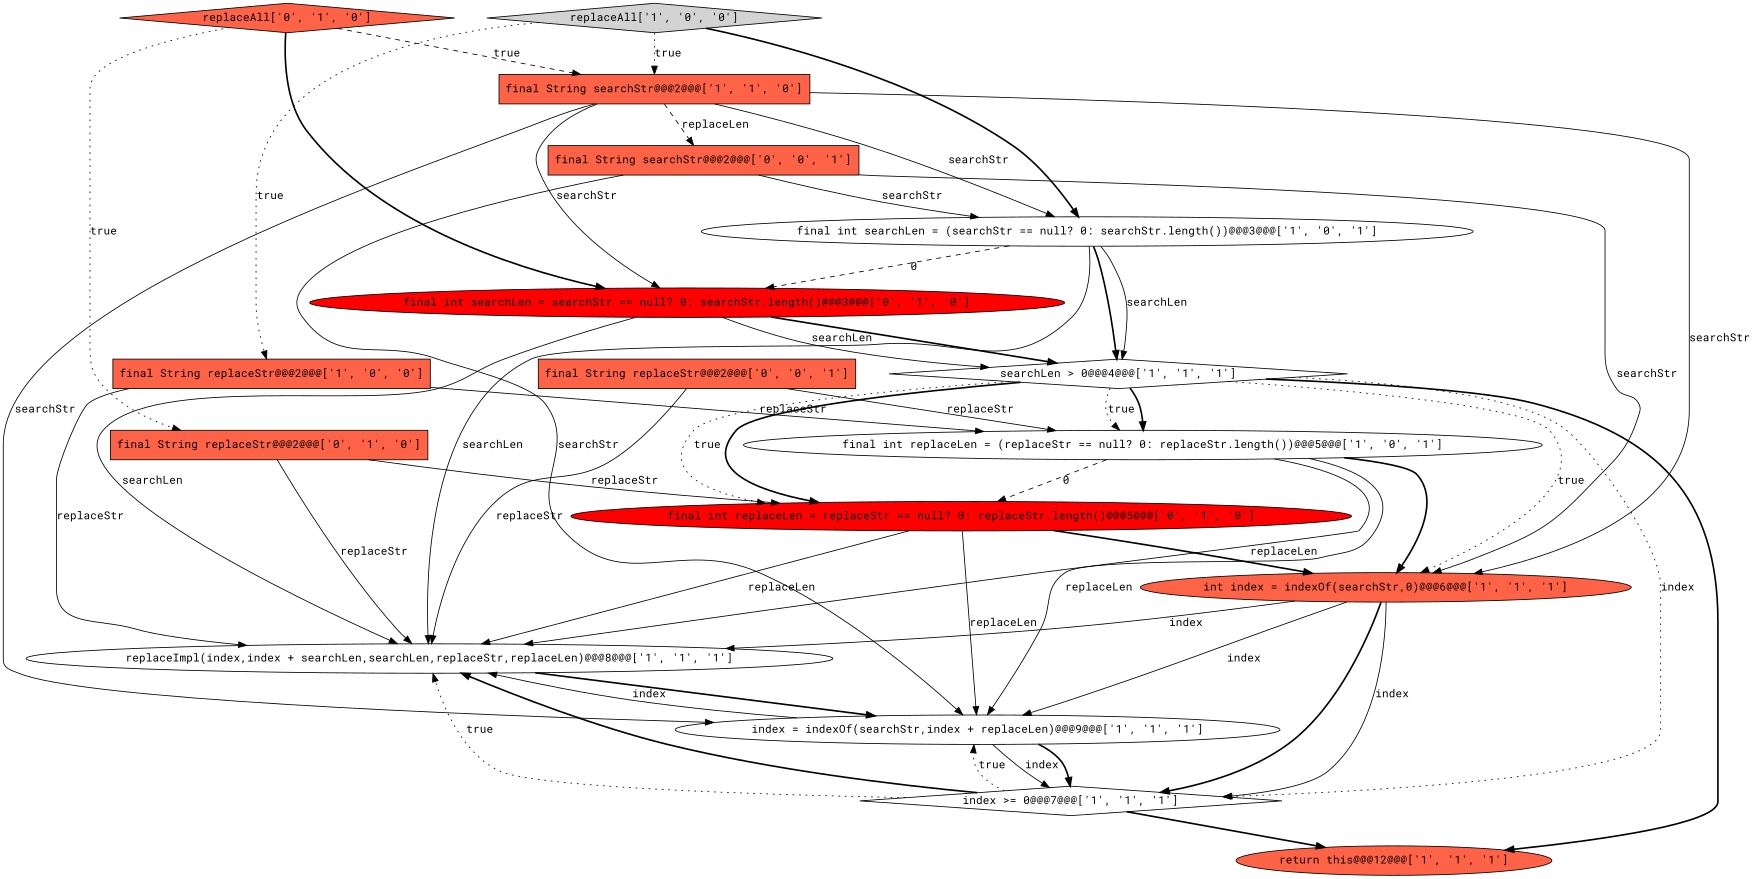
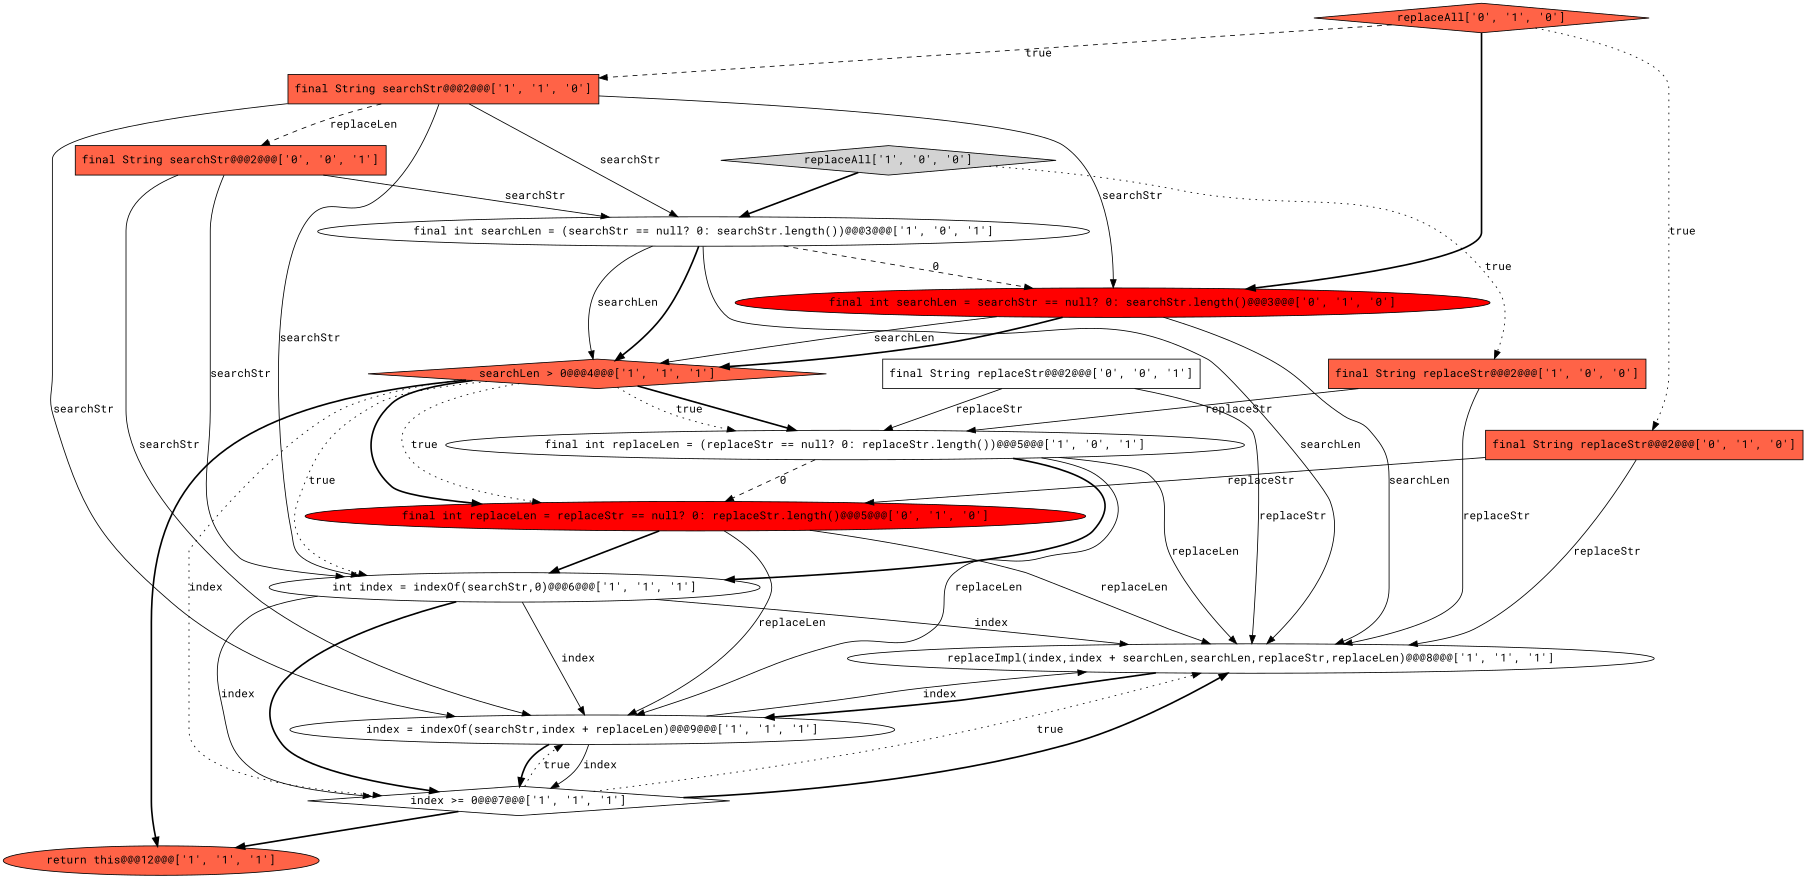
edge "replaceAll['1', '0', '0']" -> "final String searchStr@@@2@@@['1', '1', '0']": removed, label "true"
node "final String replaceStr@@@2@@@['0', '0', '1']": fillcolor tomato -> white
node "searchLen > 0@@@4@@@['1', '1', '1']": fillcolor white -> tomato
node "int index = indexOf(searchStr,0)@@@6@@@['1', '1', '1']": fillcolor tomato -> white
